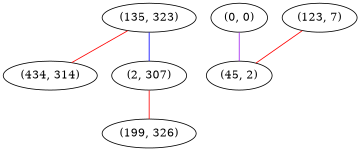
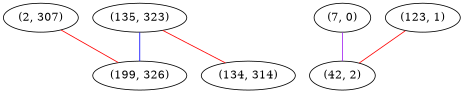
node "(0, 0)": label "(0, 0)" -> "(7, 0)"
node "(123, 7)": label "(123, 7)" -> "(123, 1)"
edge "(135, 323)" -- "(2, 307)": now "(135, 323)" -- "(199, 326)"
node "(434, 314)": label "(434, 314)" -> "(134, 314)"
node "(45, 2)": label "(45, 2)" -> "(42, 2)"
